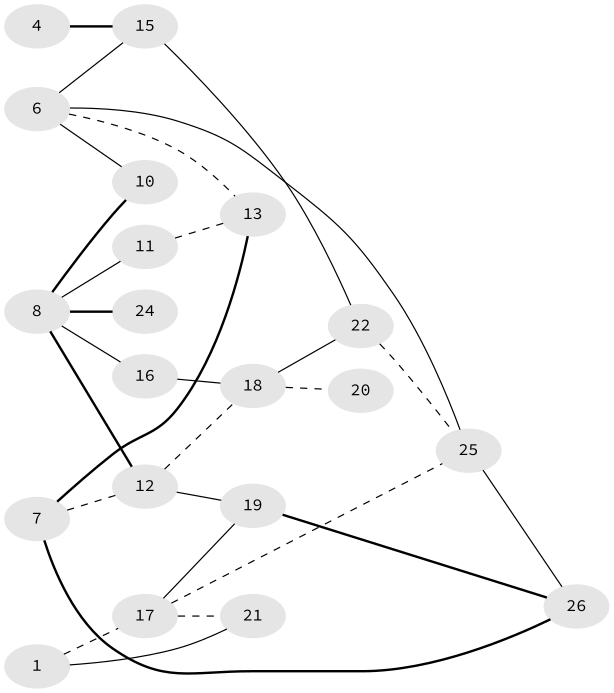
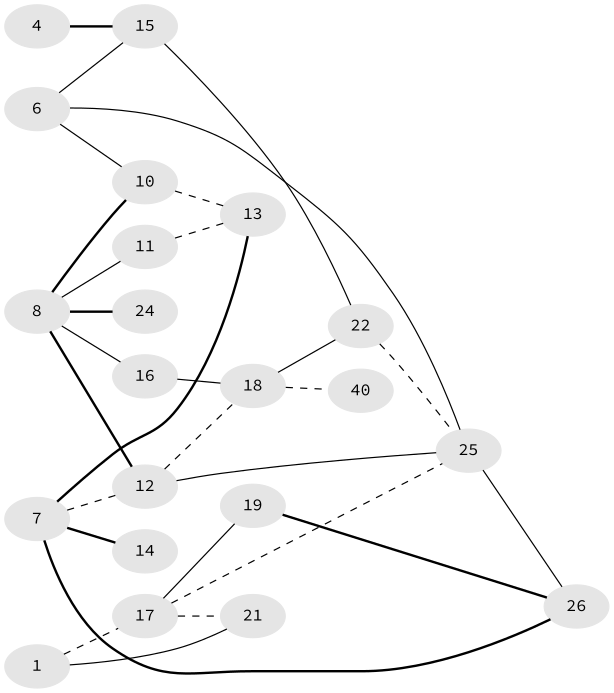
edge "6" -- "13": now "10" -- "13"
node "20": label "20" -> "40"
edge "12" -- "19": now "12" -- "25"
node "14": added
